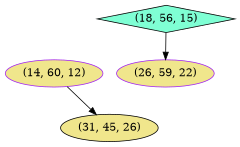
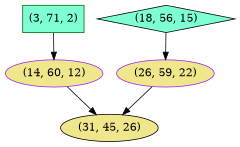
node "(3, 71, 2)": added
edge "(26, 59, 22)" -> "(31, 45, 26)": added
